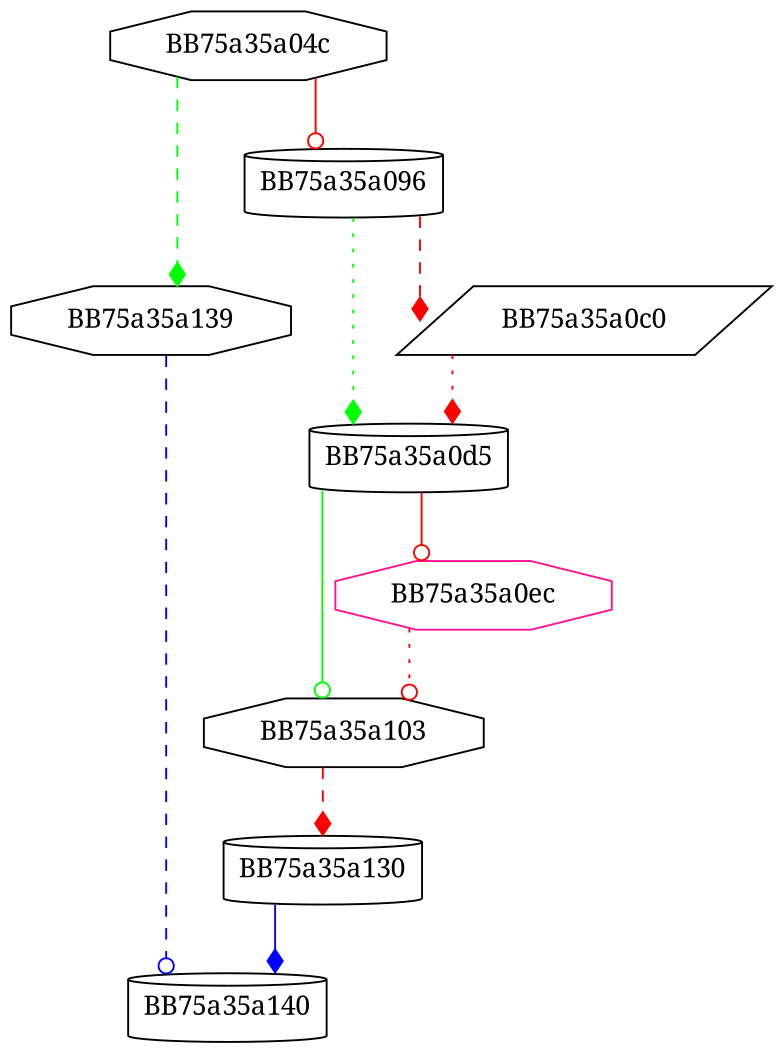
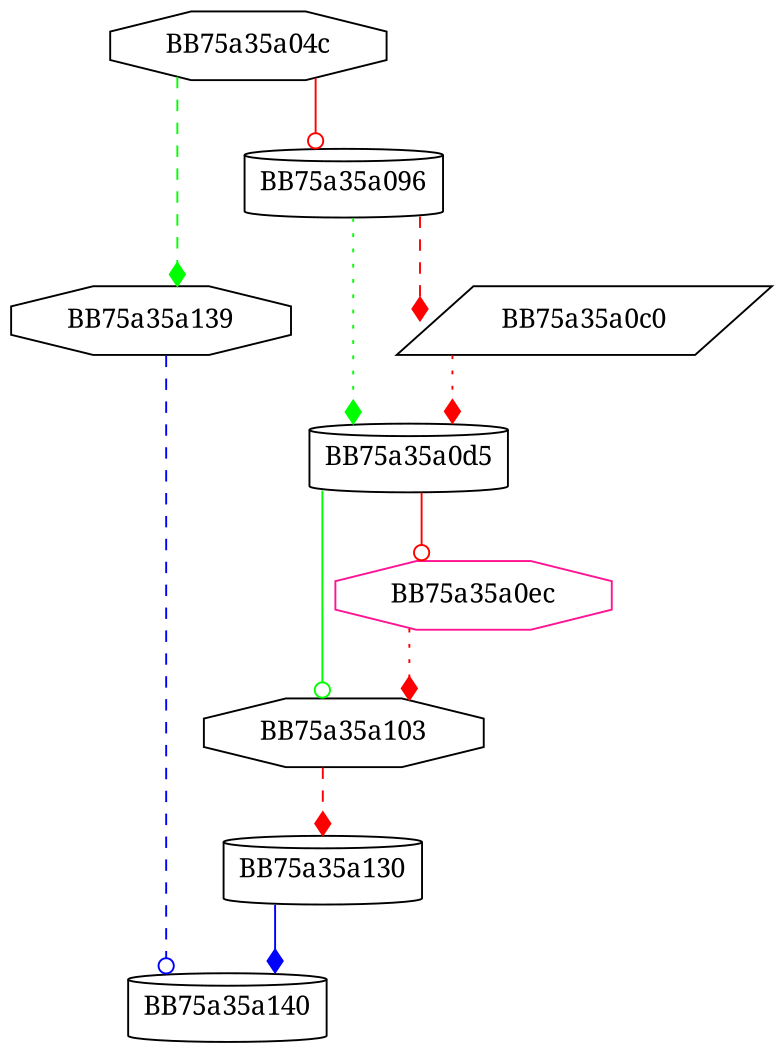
edge "BB75a35a0ec" -> "BB75a35a103": arrowhead odot -> diamond
